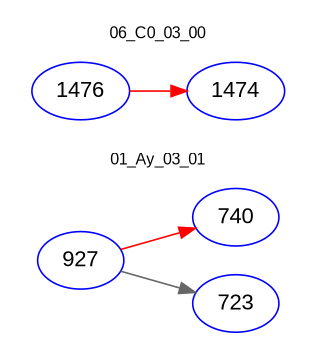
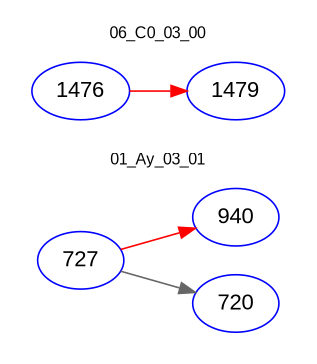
node "1474": label "1474" -> "1479"
node "740": label "740" -> "940"
node "927": label "927" -> "727"
node "723": label "723" -> "720"
